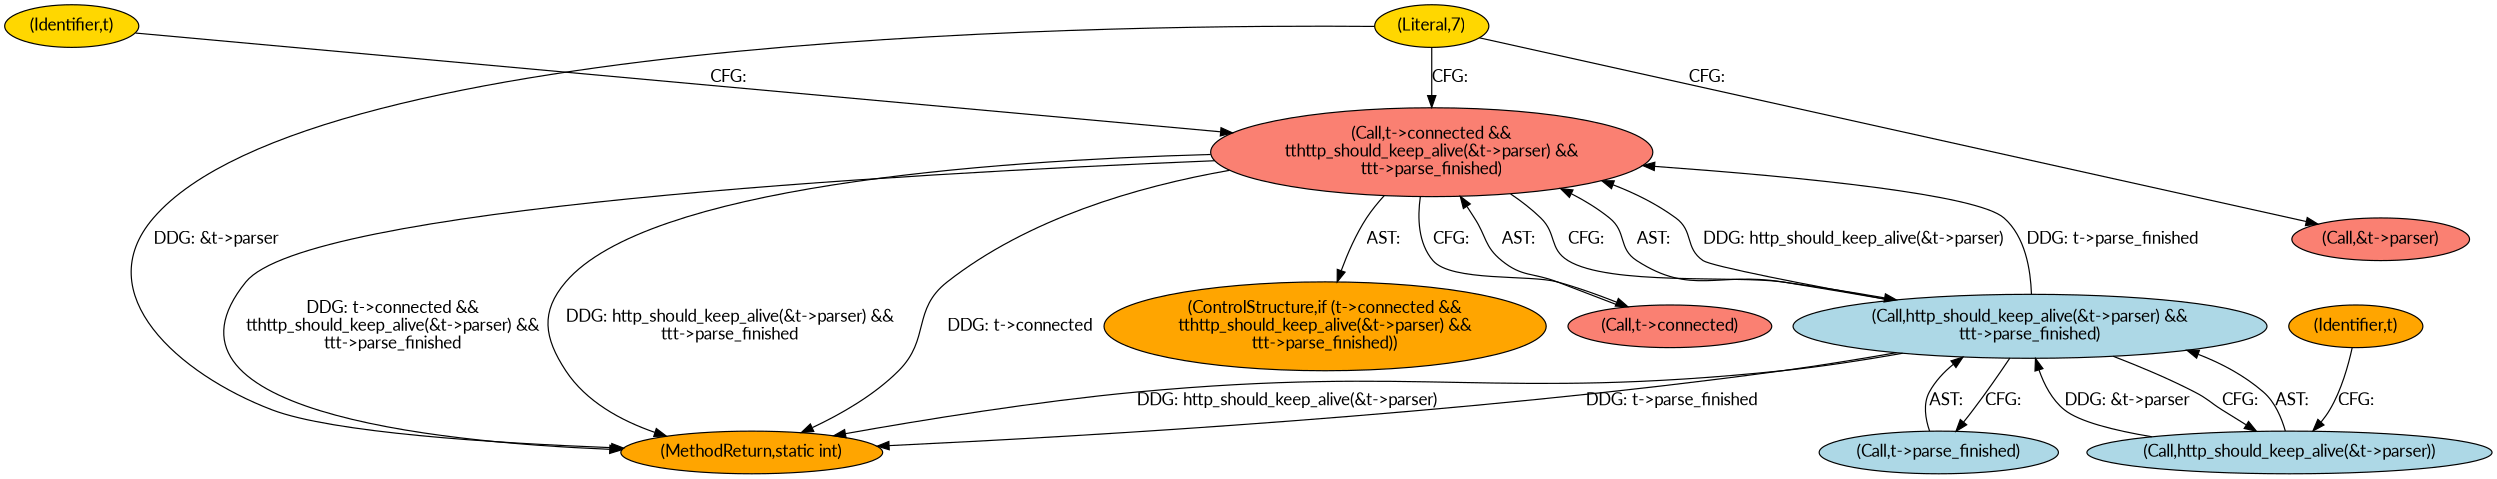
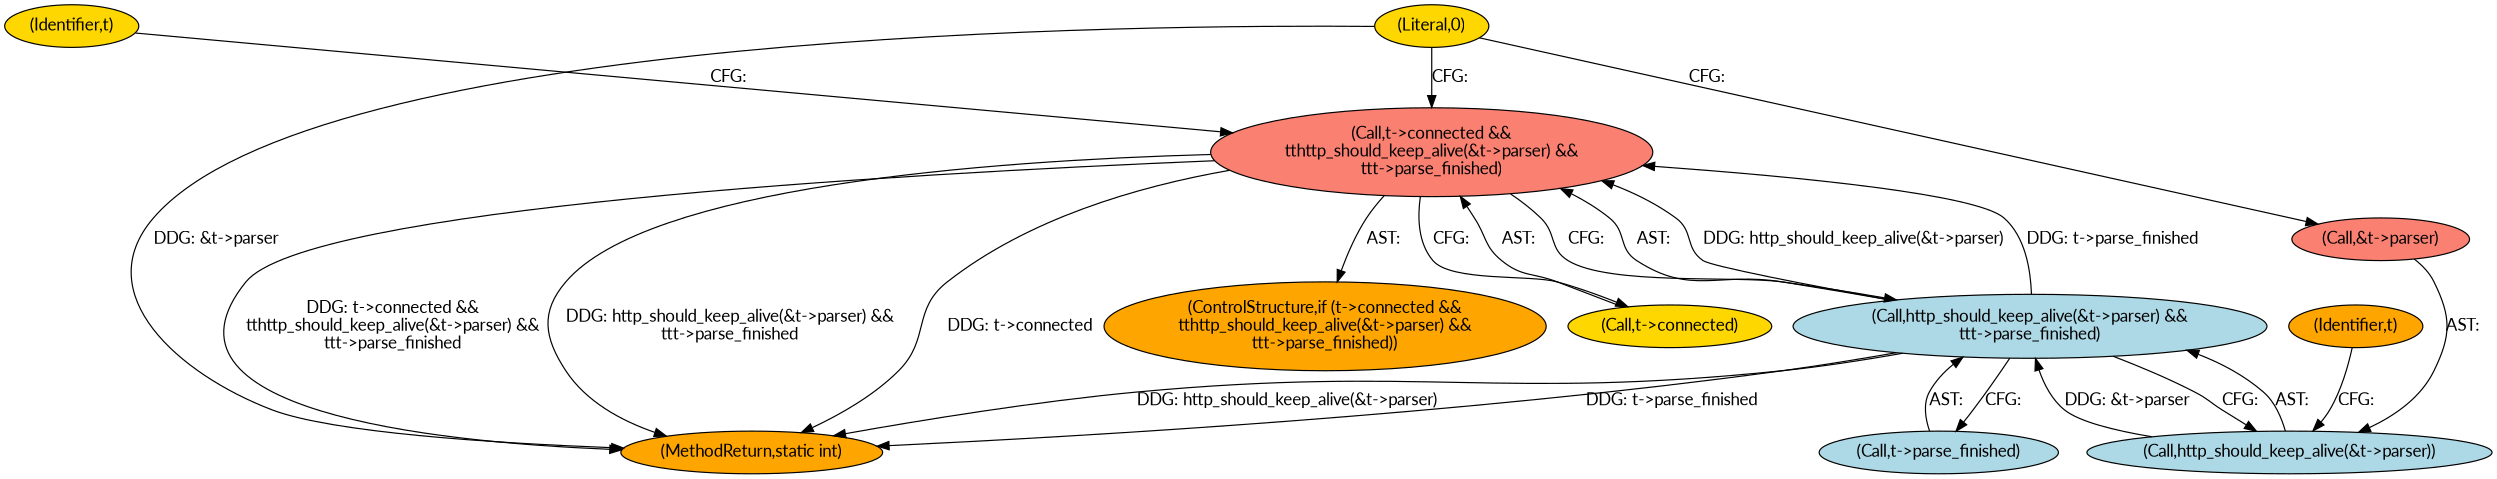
node "(Literal,7)": label "(Literal,7)" -> "(Literal,0)"
node "(Call,t->connected)": fillcolor salmon -> gold
edge "(Call,&t->parser)" -> "(Call,http_should_keep_alive(&t->parser))": added, label "AST:"
